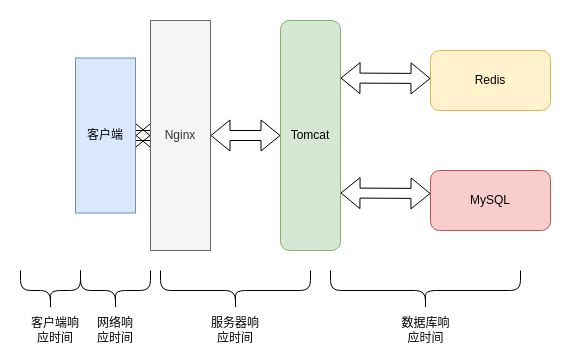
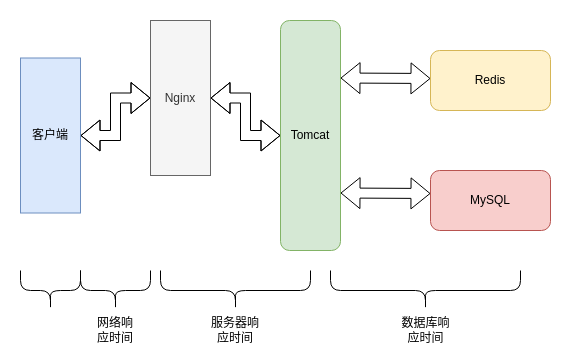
node "客户端": moved (106, 136) -> (51, 136)
node "Nginx": size 60x230 -> 60x155
node "客户端响应时间": removed
